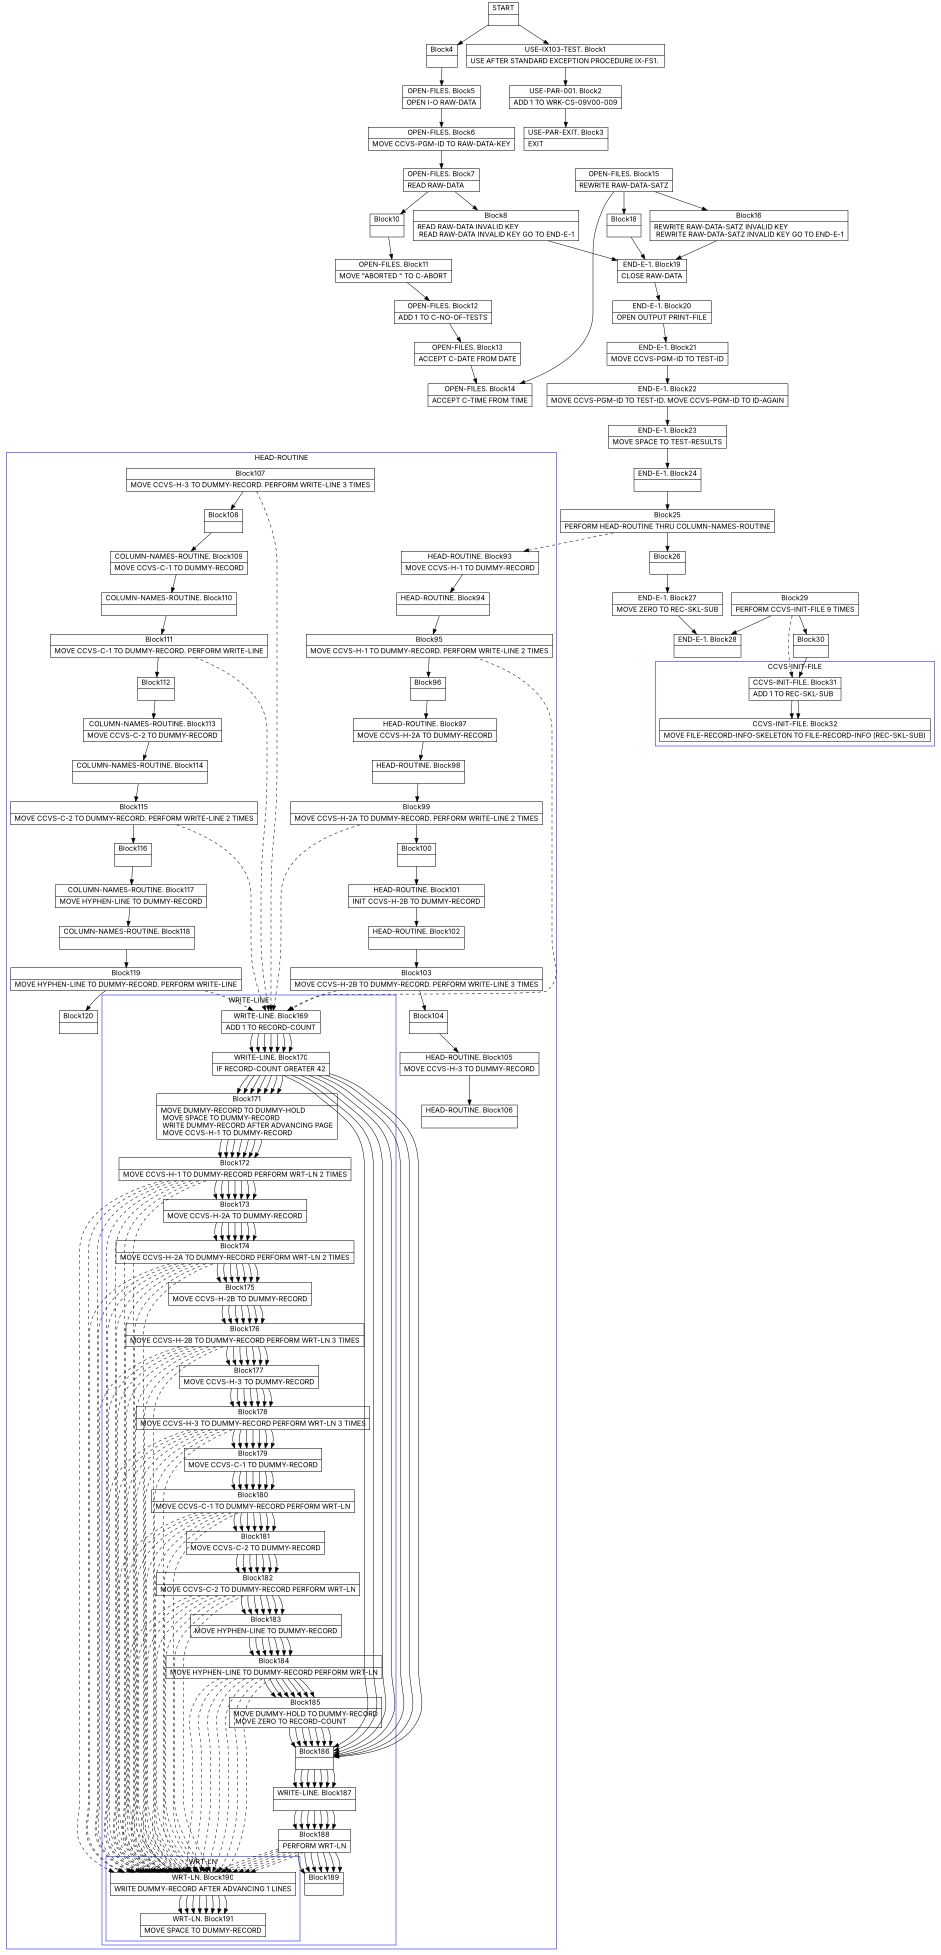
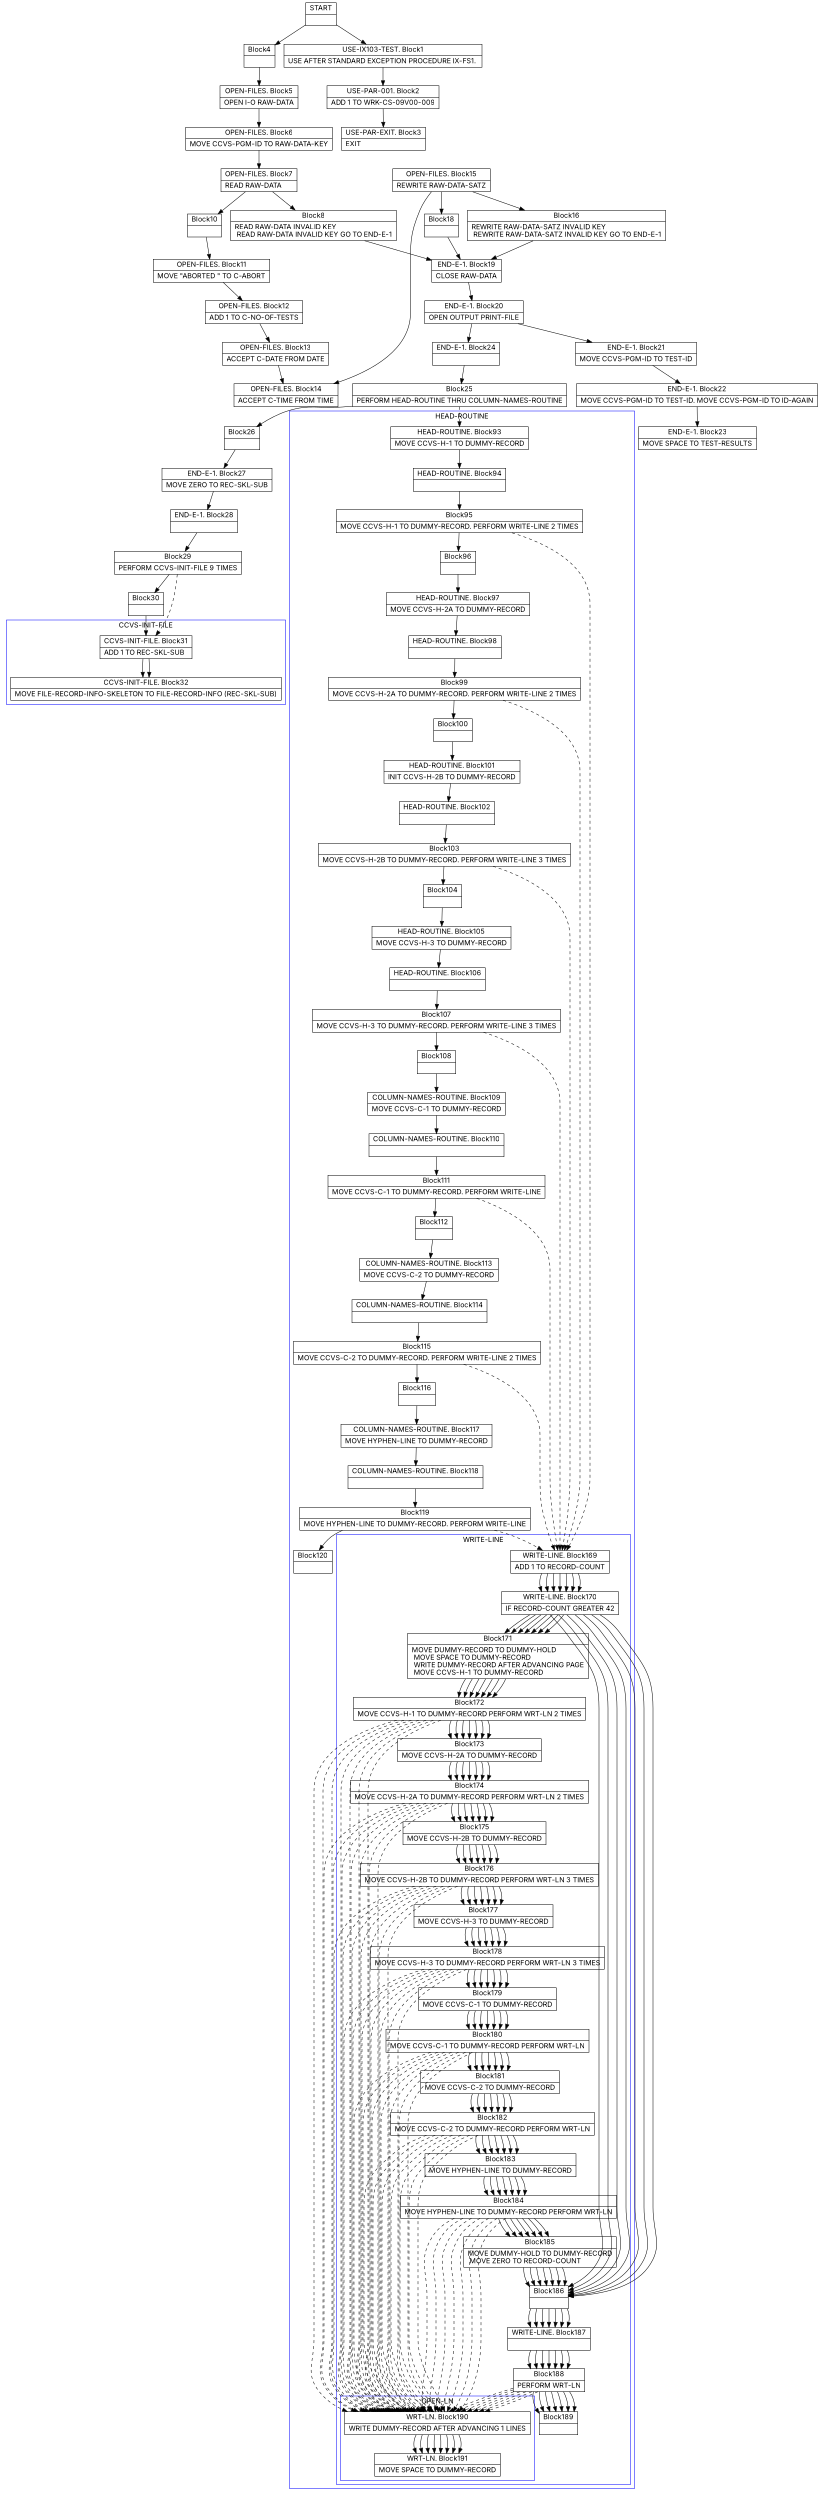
edge "END-E-1. Block23" -> "END-E-1. Block24": now "END-E-1. Block20" -> "END-E-1. Block24"
edge "Block29" -> "END-E-1. Block28": reversed
edge "HEAD-ROUTINE. Block106" -> "Block107": added
cluster "WRT-LN": label "WRT-LN" -> "OPEN-LN"
